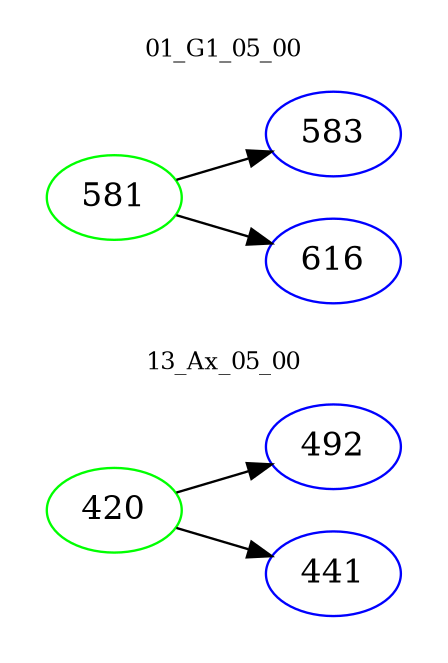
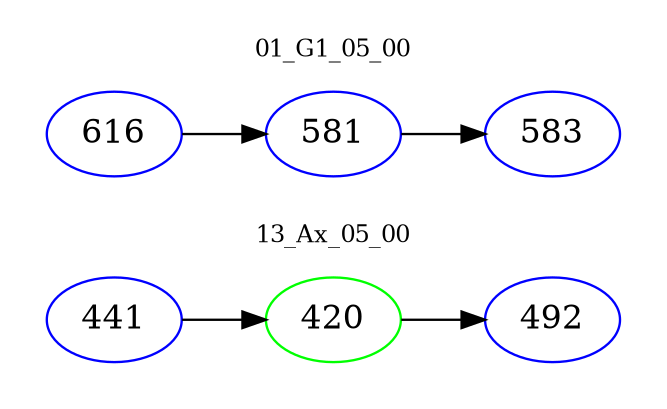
node "581": color green -> blue
edge "581" -> "616": reversed
edge "420" -> "441": reversed
